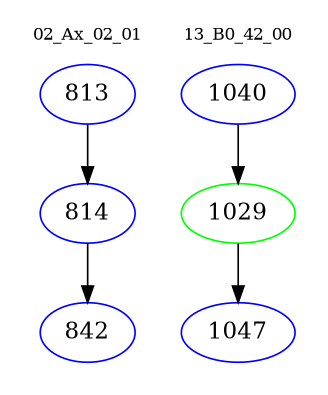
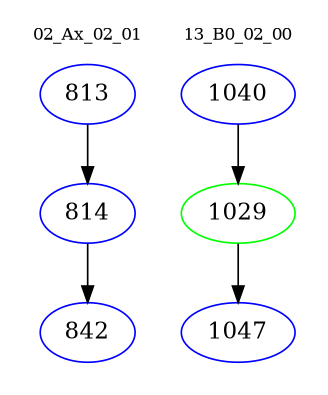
cluster "13_B0_42_00": label "13_B0_42_00" -> "13_B0_02_00"
